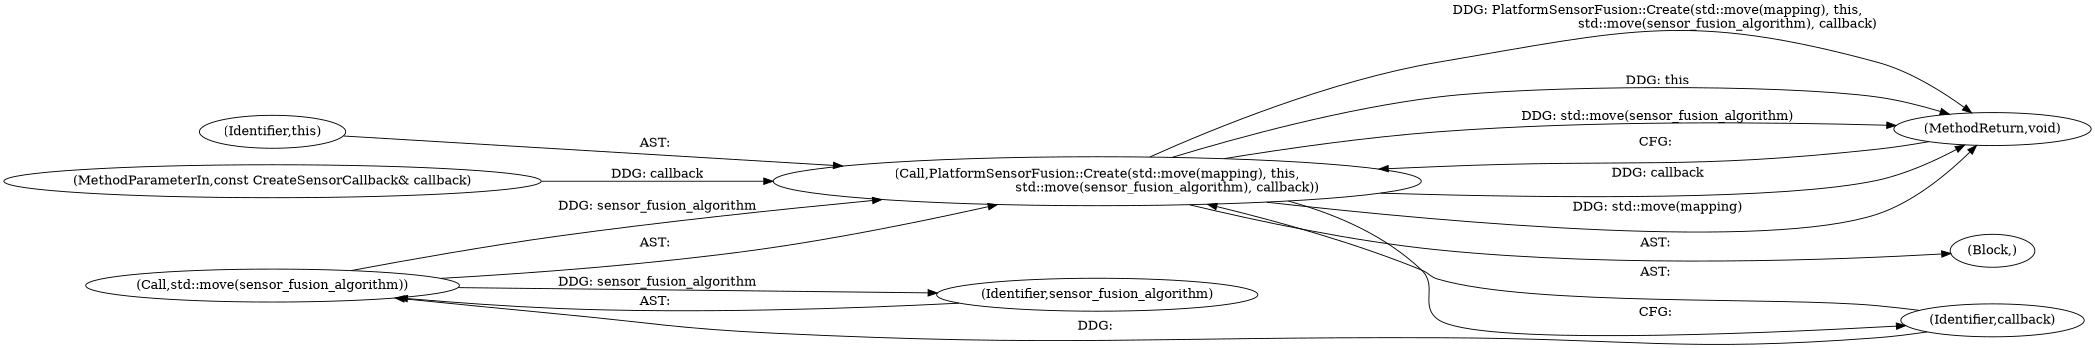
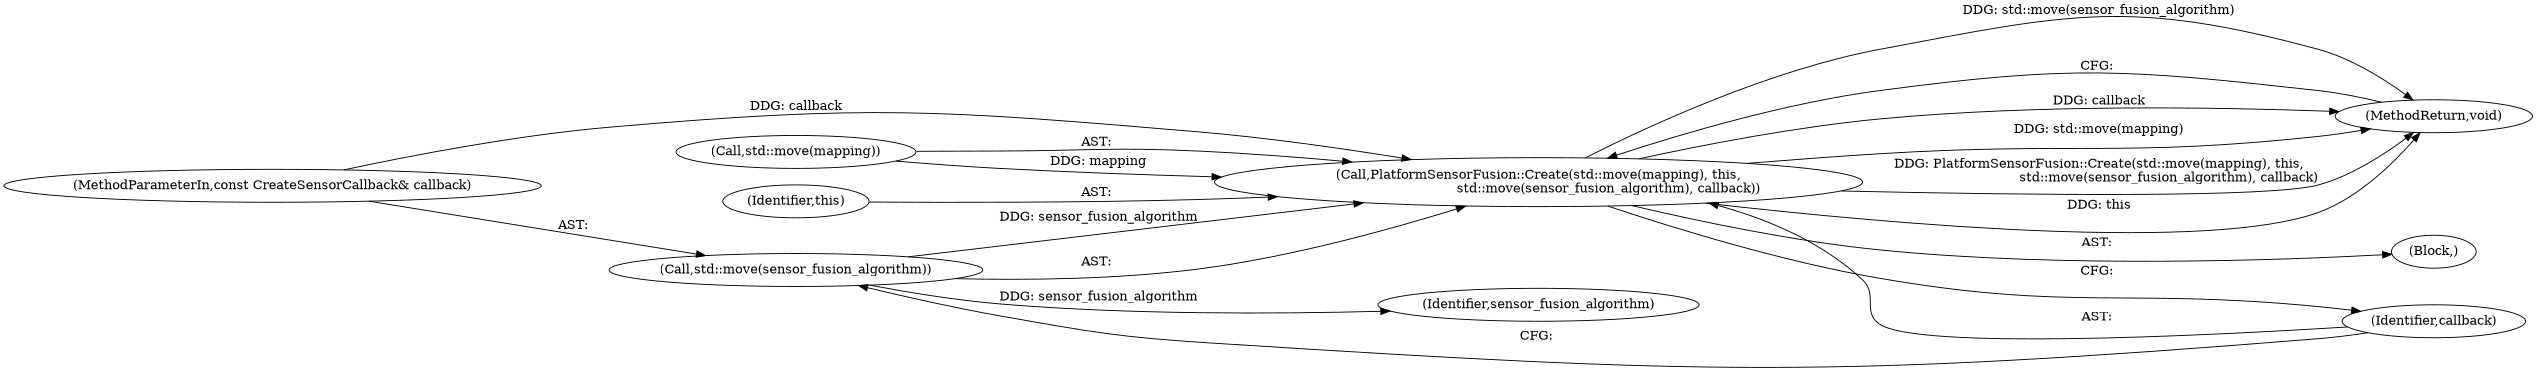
node "(Call,std::move(mapping))": added
edge "(Identifier,sensor_fusion_algorithm)" -> "(Call,std::move(sensor_fusion_algorithm))": now "(MethodParameterIn,const CreateSensorCallback& callback)" -> "(Call,std::move(sensor_fusion_algorithm))"
edge "(Identifier,callback)" -> "(Call,std::move(sensor_fusion_algorithm))": label "DDG: " -> "CFG: "
